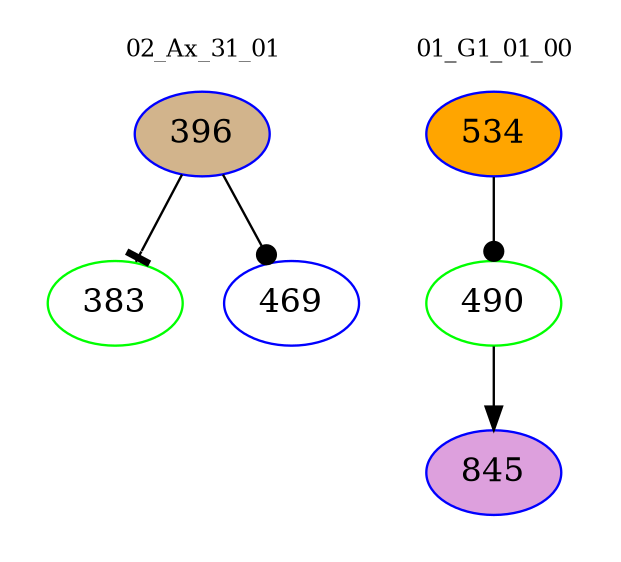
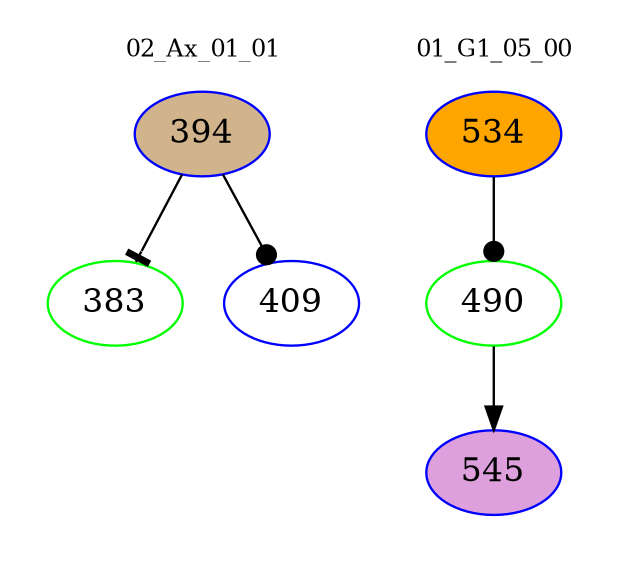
cluster "02_Ax_31_01": label "02_Ax_31_01" -> "02_Ax_01_01"
cluster "01_G1_01_00": label "01_G1_01_00" -> "01_G1_05_00"
node "396": label "396" -> "394"
node "469": label "469" -> "409"
node "845": label "845" -> "545"
